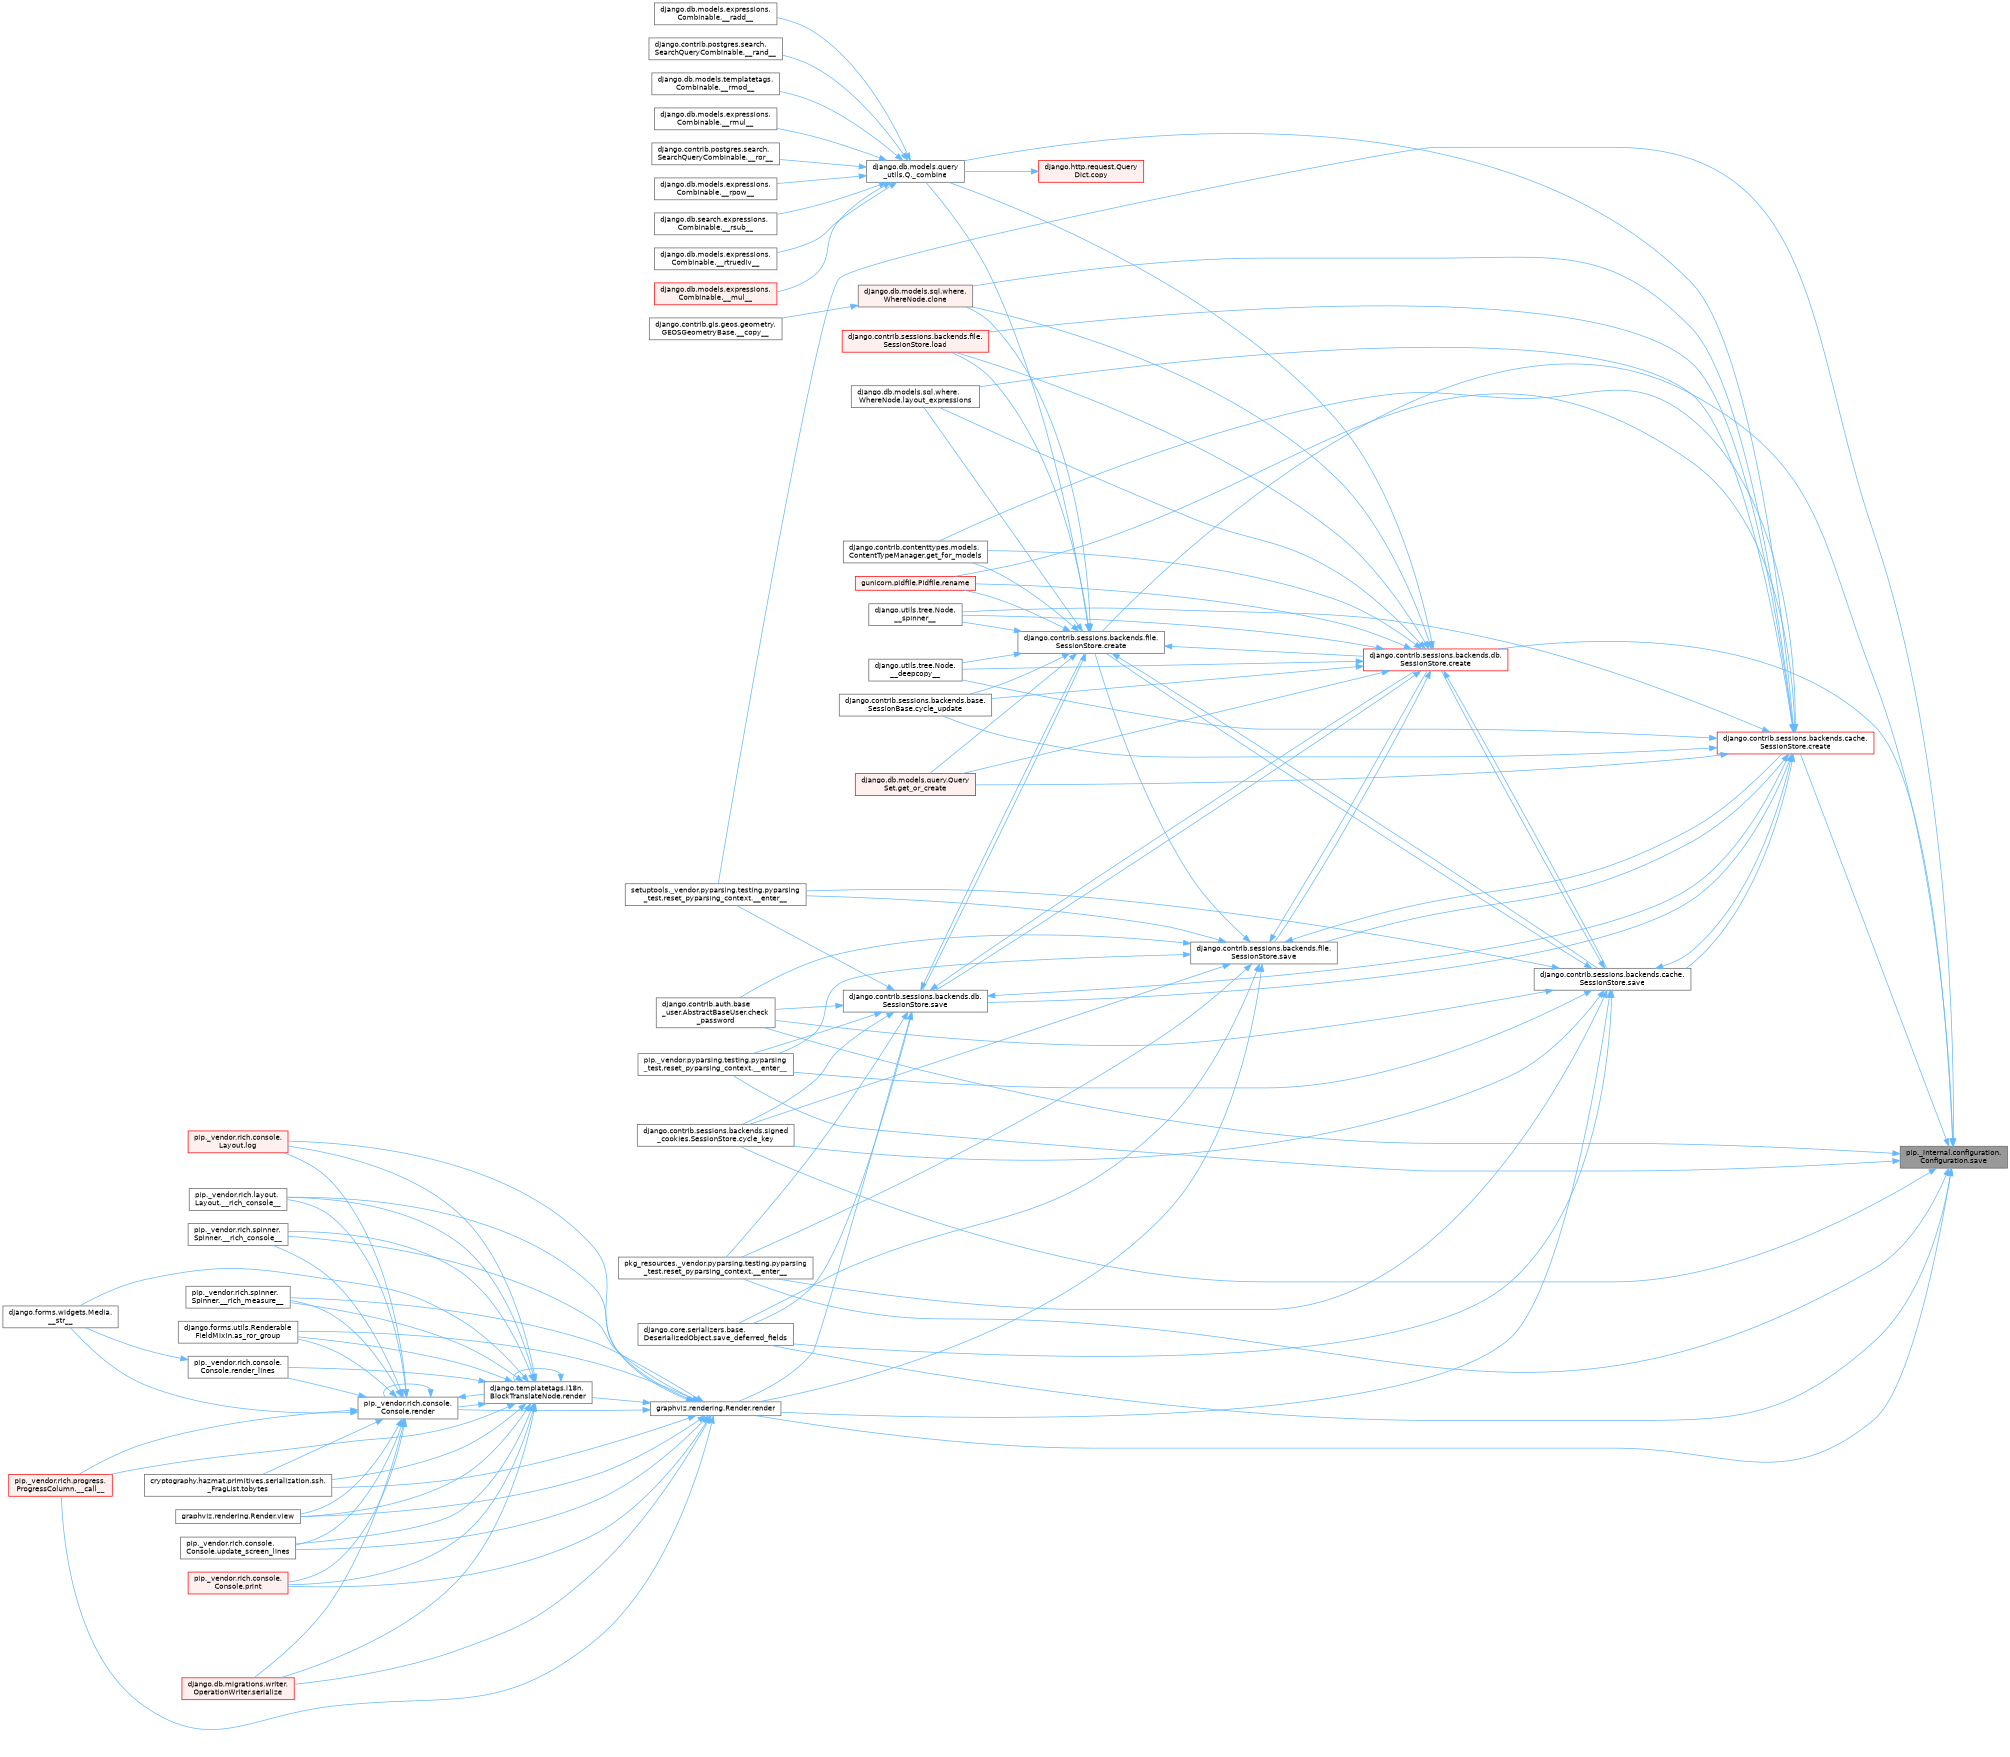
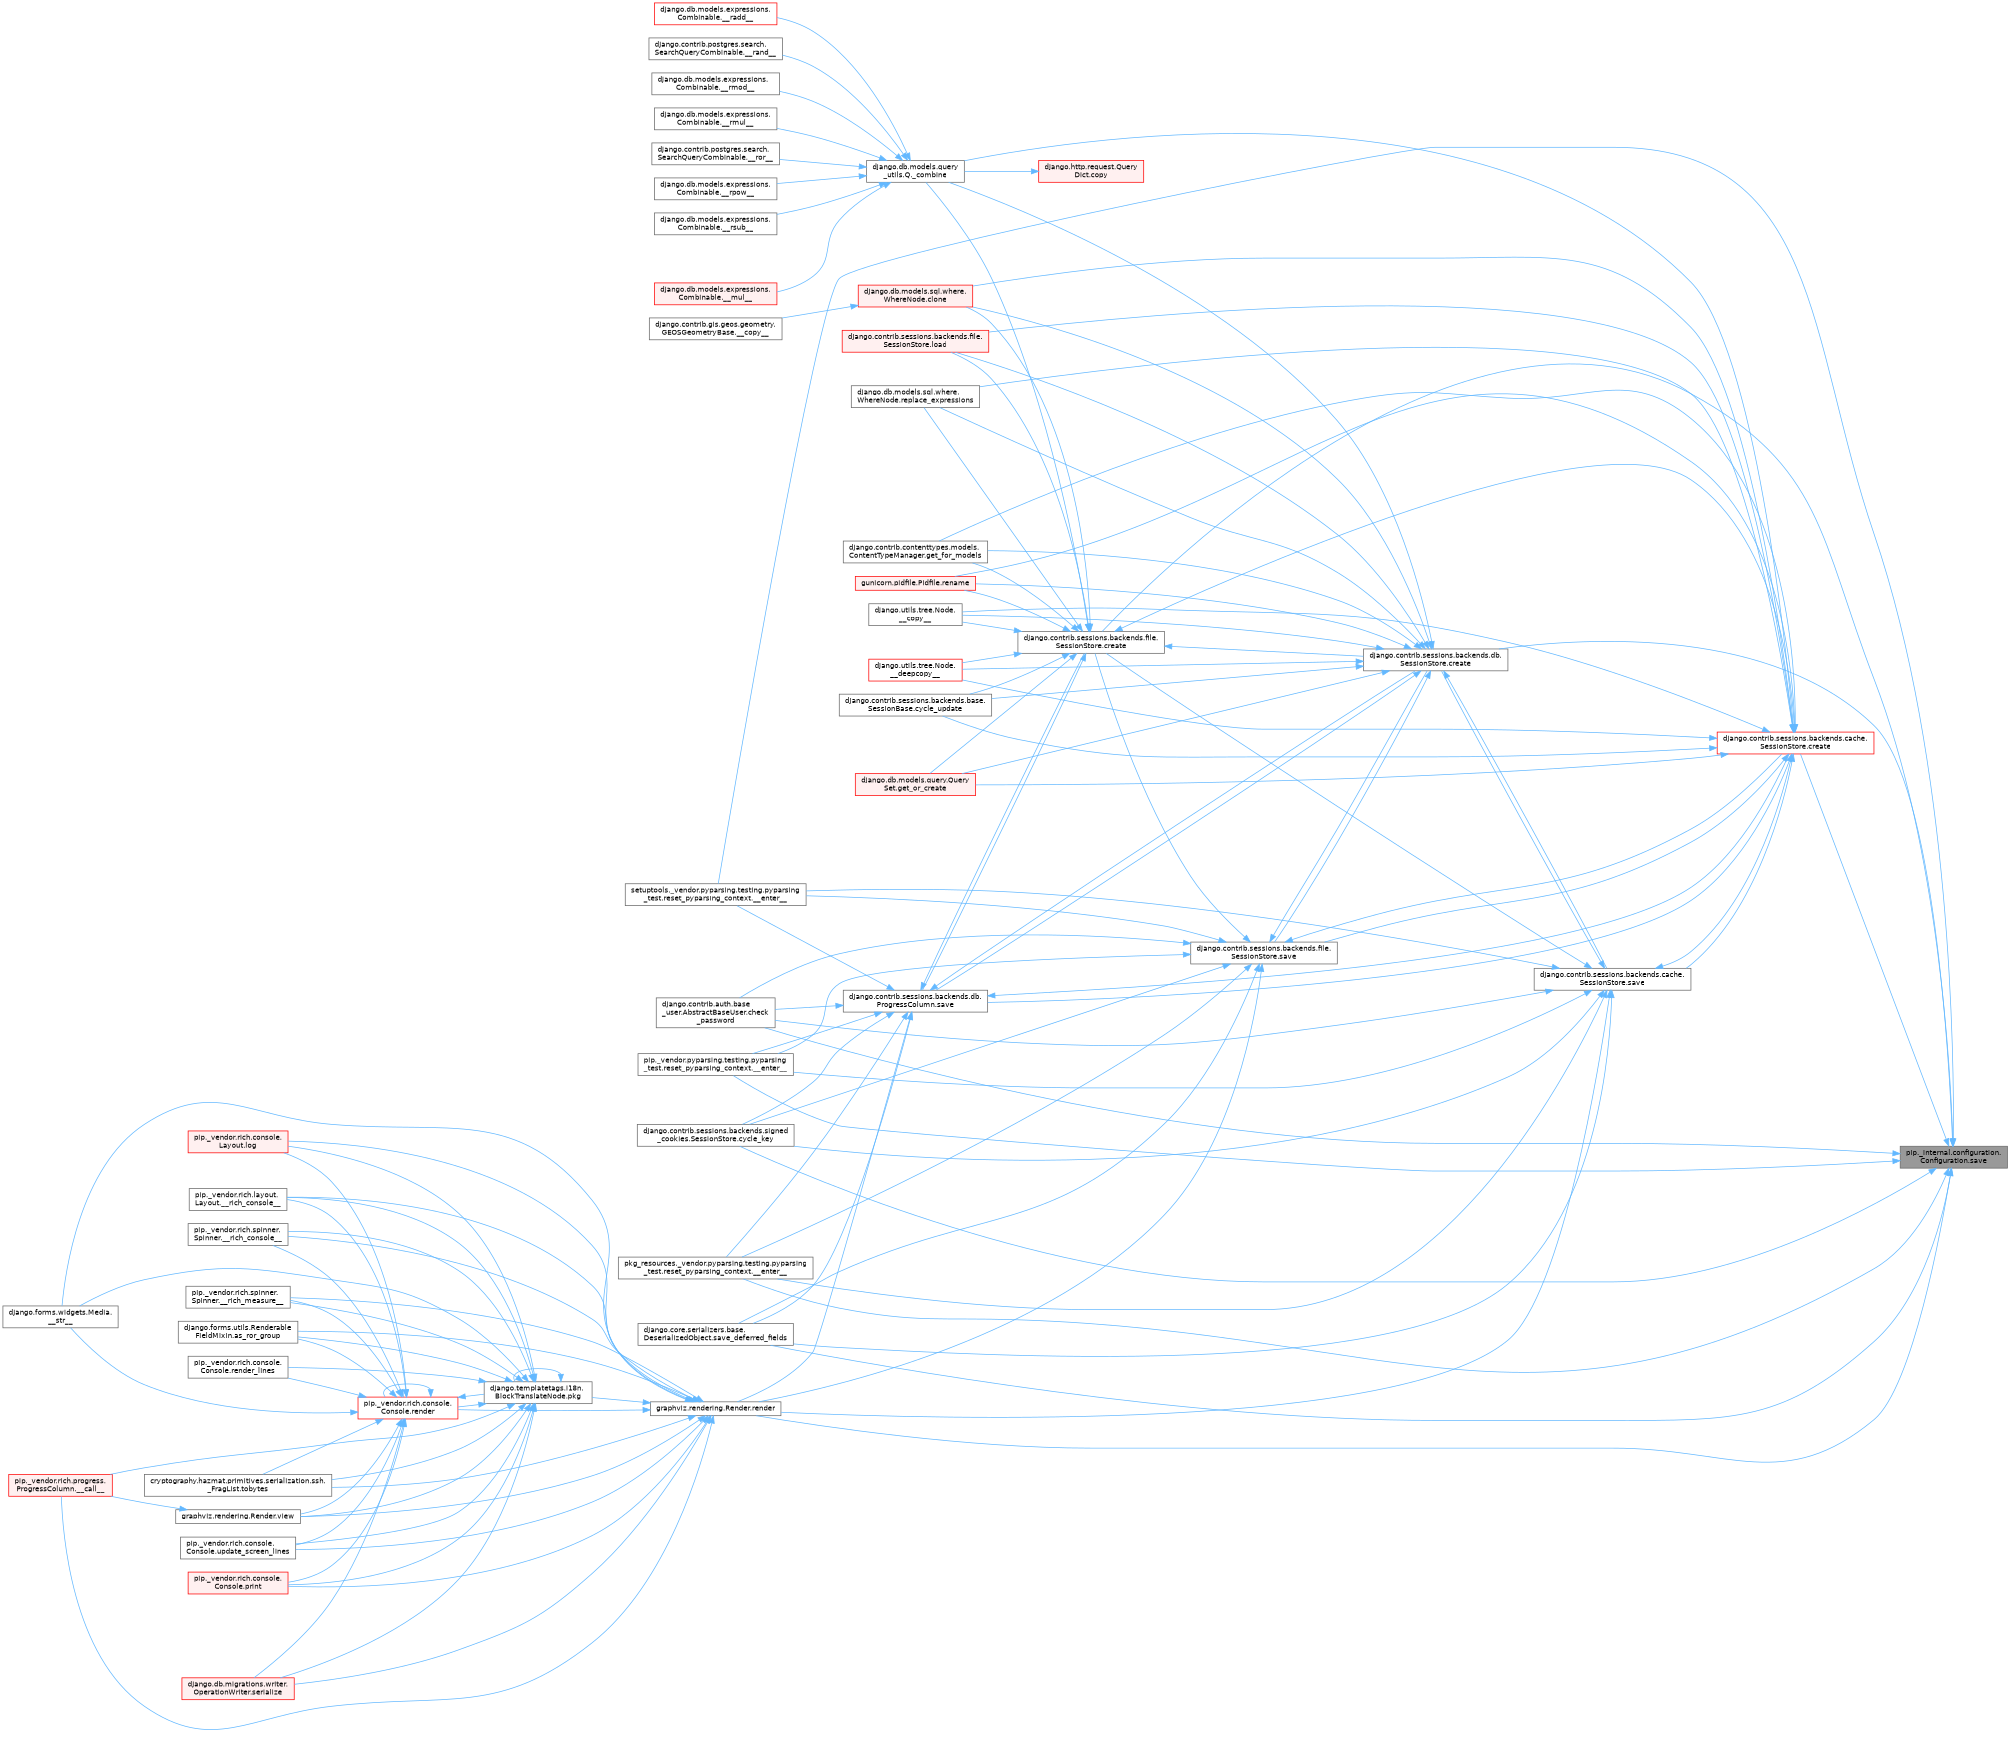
node "django.db.models.expressions. Combinable.__radd__": color grey40 -> red
node "django.db.models.templatetags. Combinable.__rmod__": label "django.db.models.templatetags. Combinable.__rmod__" -> "django.db.models.expressions. Combinable.__rmod__"
node "django.db.search.expressions. Combinable.__rsub__": label "django.db.search.expressions. Combinable.__rsub__" -> "django.db.models.expressions. Combinable.__rsub__"
node "django.db.models.expressions. Combinable.__rtruediv__": removed
node "django.db.models.sql.where. WhereNode.clone": color grey40 -> red
node "django.db.models.sql.where. WhereNode.layout_expressions": label "django.db.models.sql.where. WhereNode.layout_expressions" -> "django.db.models.sql.where. WhereNode.replace_expressions"
node "django.utils.tree.Node. __spinner__": label "django.utils.tree.Node. __spinner__" -> "django.utils.tree.Node. __copy__"
node "django.contrib.sessions.backends.db. SessionStore.create": color red -> grey40
node "django.utils.tree.Node. __deepcopy__": color grey40 -> red
edge "django.contrib.sessions.backends.cache. SessionStore.save" -> "django.contrib.sessions.backends.file. SessionStore.create": now "django.contrib.sessions.backends.cache. SessionStore.create" -> "django.contrib.sessions.backends.file. SessionStore.create"
node "django.contrib.sessions.backends.db. SessionStore.save": label "django.contrib.sessions.backends.db. SessionStore.save" -> "django.contrib.sessions.backends.db. ProgressColumn.save"
edge "django.forms.widgets.Media. __str__" -> "pip._vendor.rich.console. Console.render_lines": now "django.forms.widgets.Media. __str__" -> "graphviz.rendering.Render.render"
node "django.templatetags.i18n. BlockTranslateNode.render": label "django.templatetags.i18n. BlockTranslateNode.render" -> "django.templatetags.i18n. BlockTranslateNode.pkg"
node "pip._vendor.rich.console. Console.render": color grey40 -> red
edge "pip._vendor.rich.progress. ProgressColumn.__call__" -> "pip._vendor.rich.console. Console.render": now "pip._vendor.rich.progress. ProgressColumn.__call__" -> "graphviz.rendering.Render.view"
